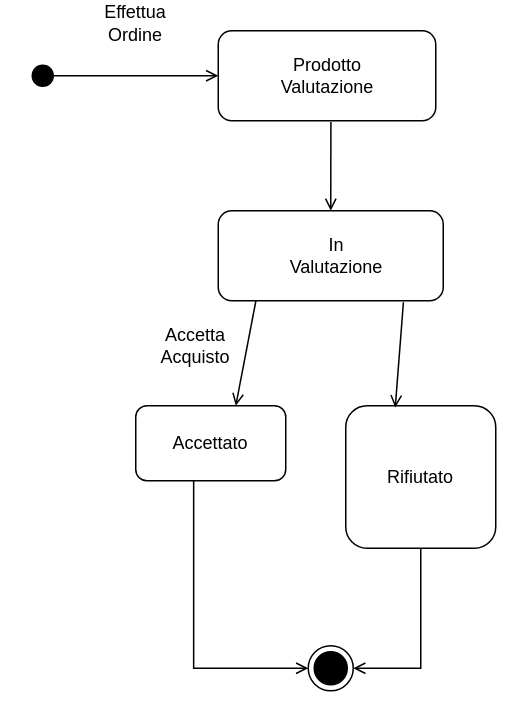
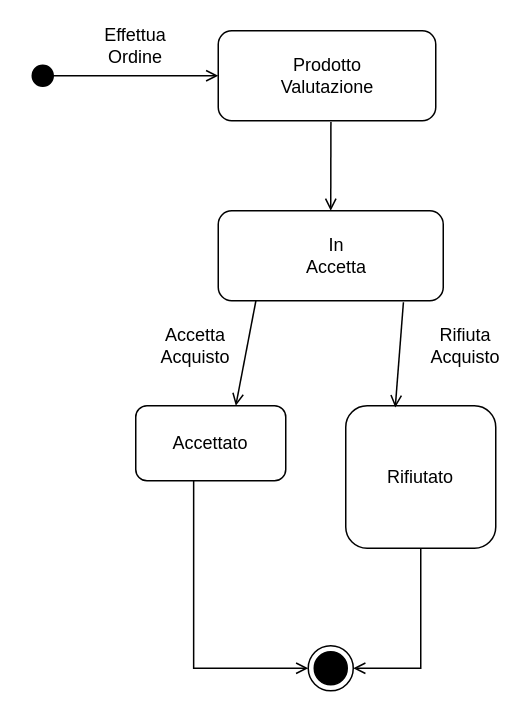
node "Effettua Ordine": moved (136, 23) -> (136, 46)
node "In Valutazione": label "In Valutazione" -> "In Accetta"
node "Rifiuta Acquisto": added
